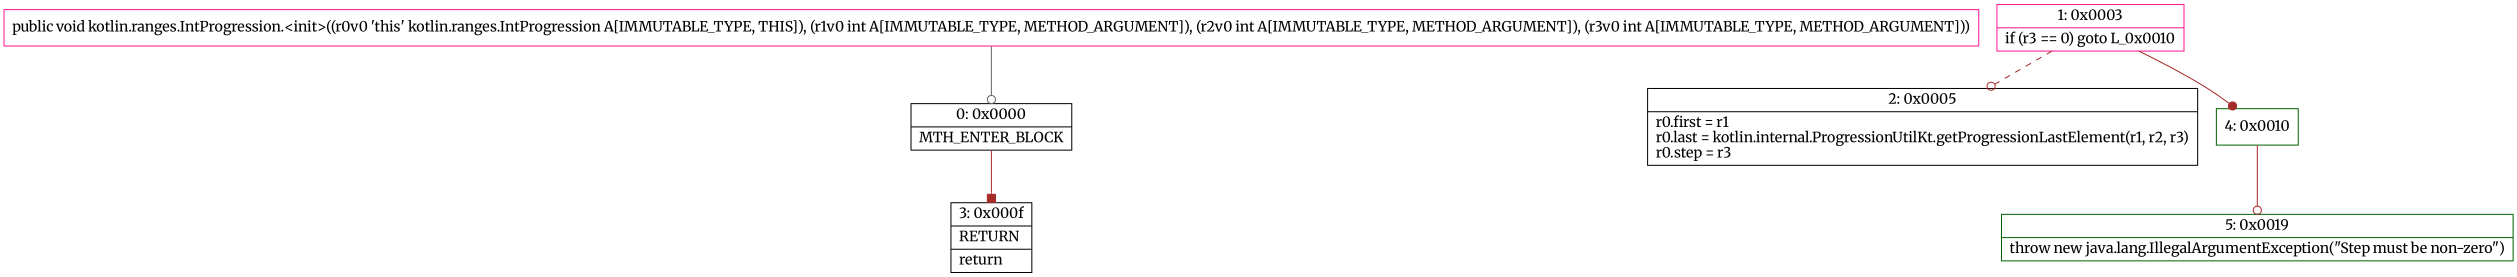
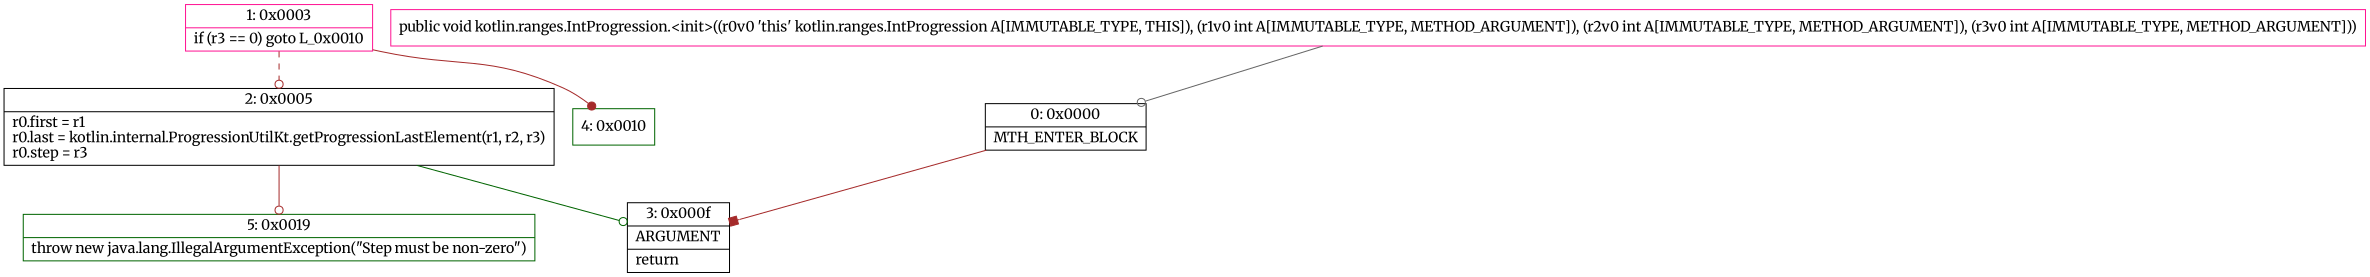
edge "4: 0x0010" -> "5: 0x0019": now "2: 0x0005" -> "5: 0x0019"
edge "2: 0x0005" -> "3: 0x000f": added
node "3: 0x000f": text "RETURN" -> "ARGUMENT"
